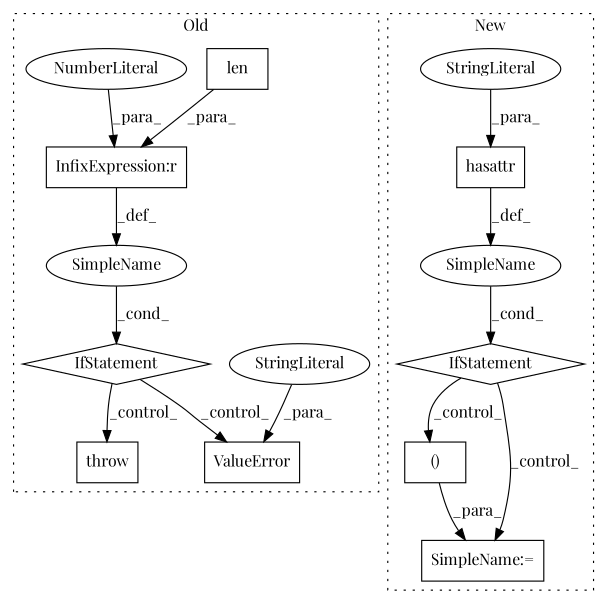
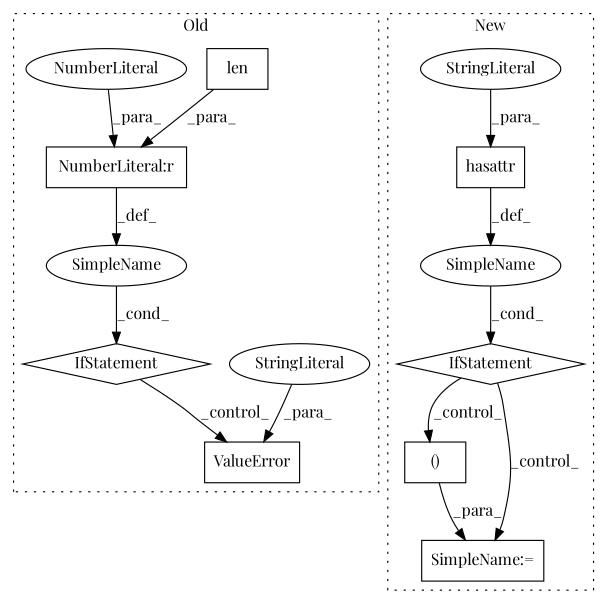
node "InfixExpression:r": label "InfixExpression:r" -> "NumberLiteral:r"
node "throw": removed
